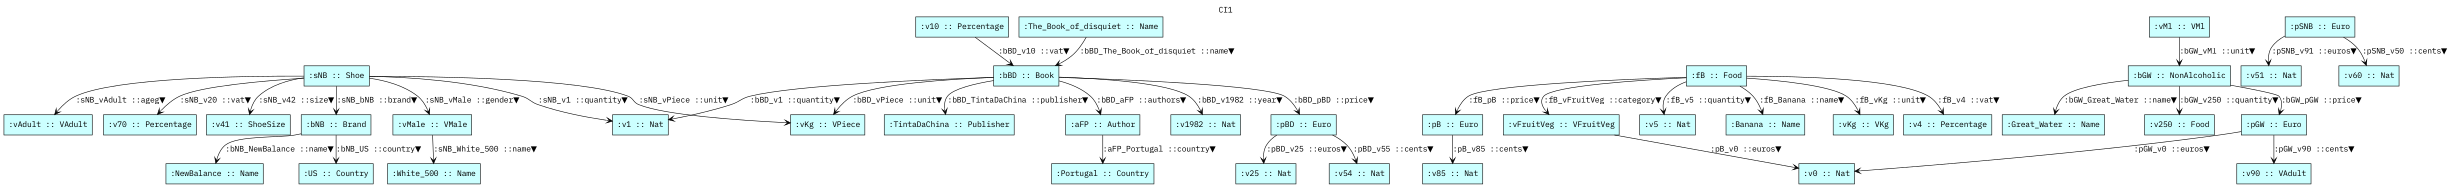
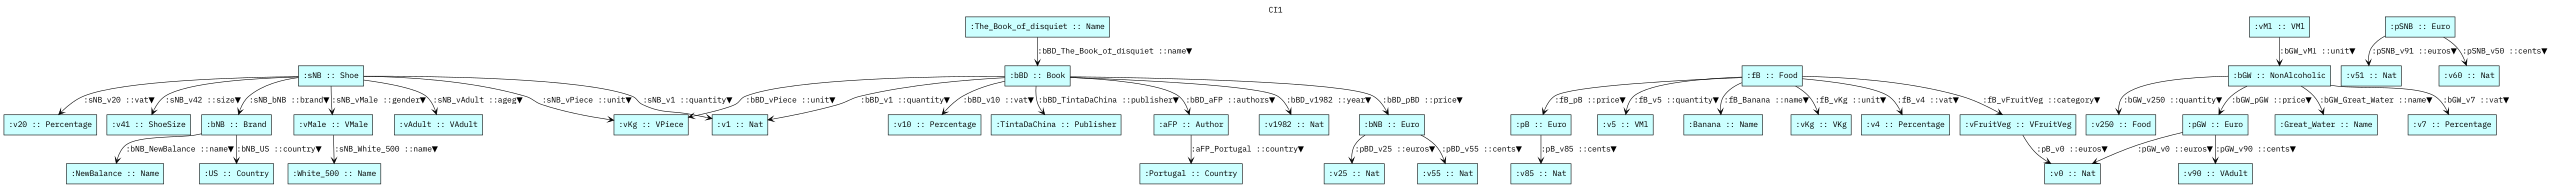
edge ":v10 :: Percentage" -> ":bBD :: Book": reversed
node ":v70 :: Percentage": label ":v70 :: Percentage" -> ":v20 :: Percentage"
node ":pBD :: Euro": label ":pBD :: Euro" -> ":bNB :: Euro"
node ":v5 :: Nat": label ":v5 :: Nat" -> ":v5 :: VMl"
node ":v7 :: Percentage": added
node ":v54 :: Nat": label ":v54 :: Nat" -> ":v55 :: Nat"
